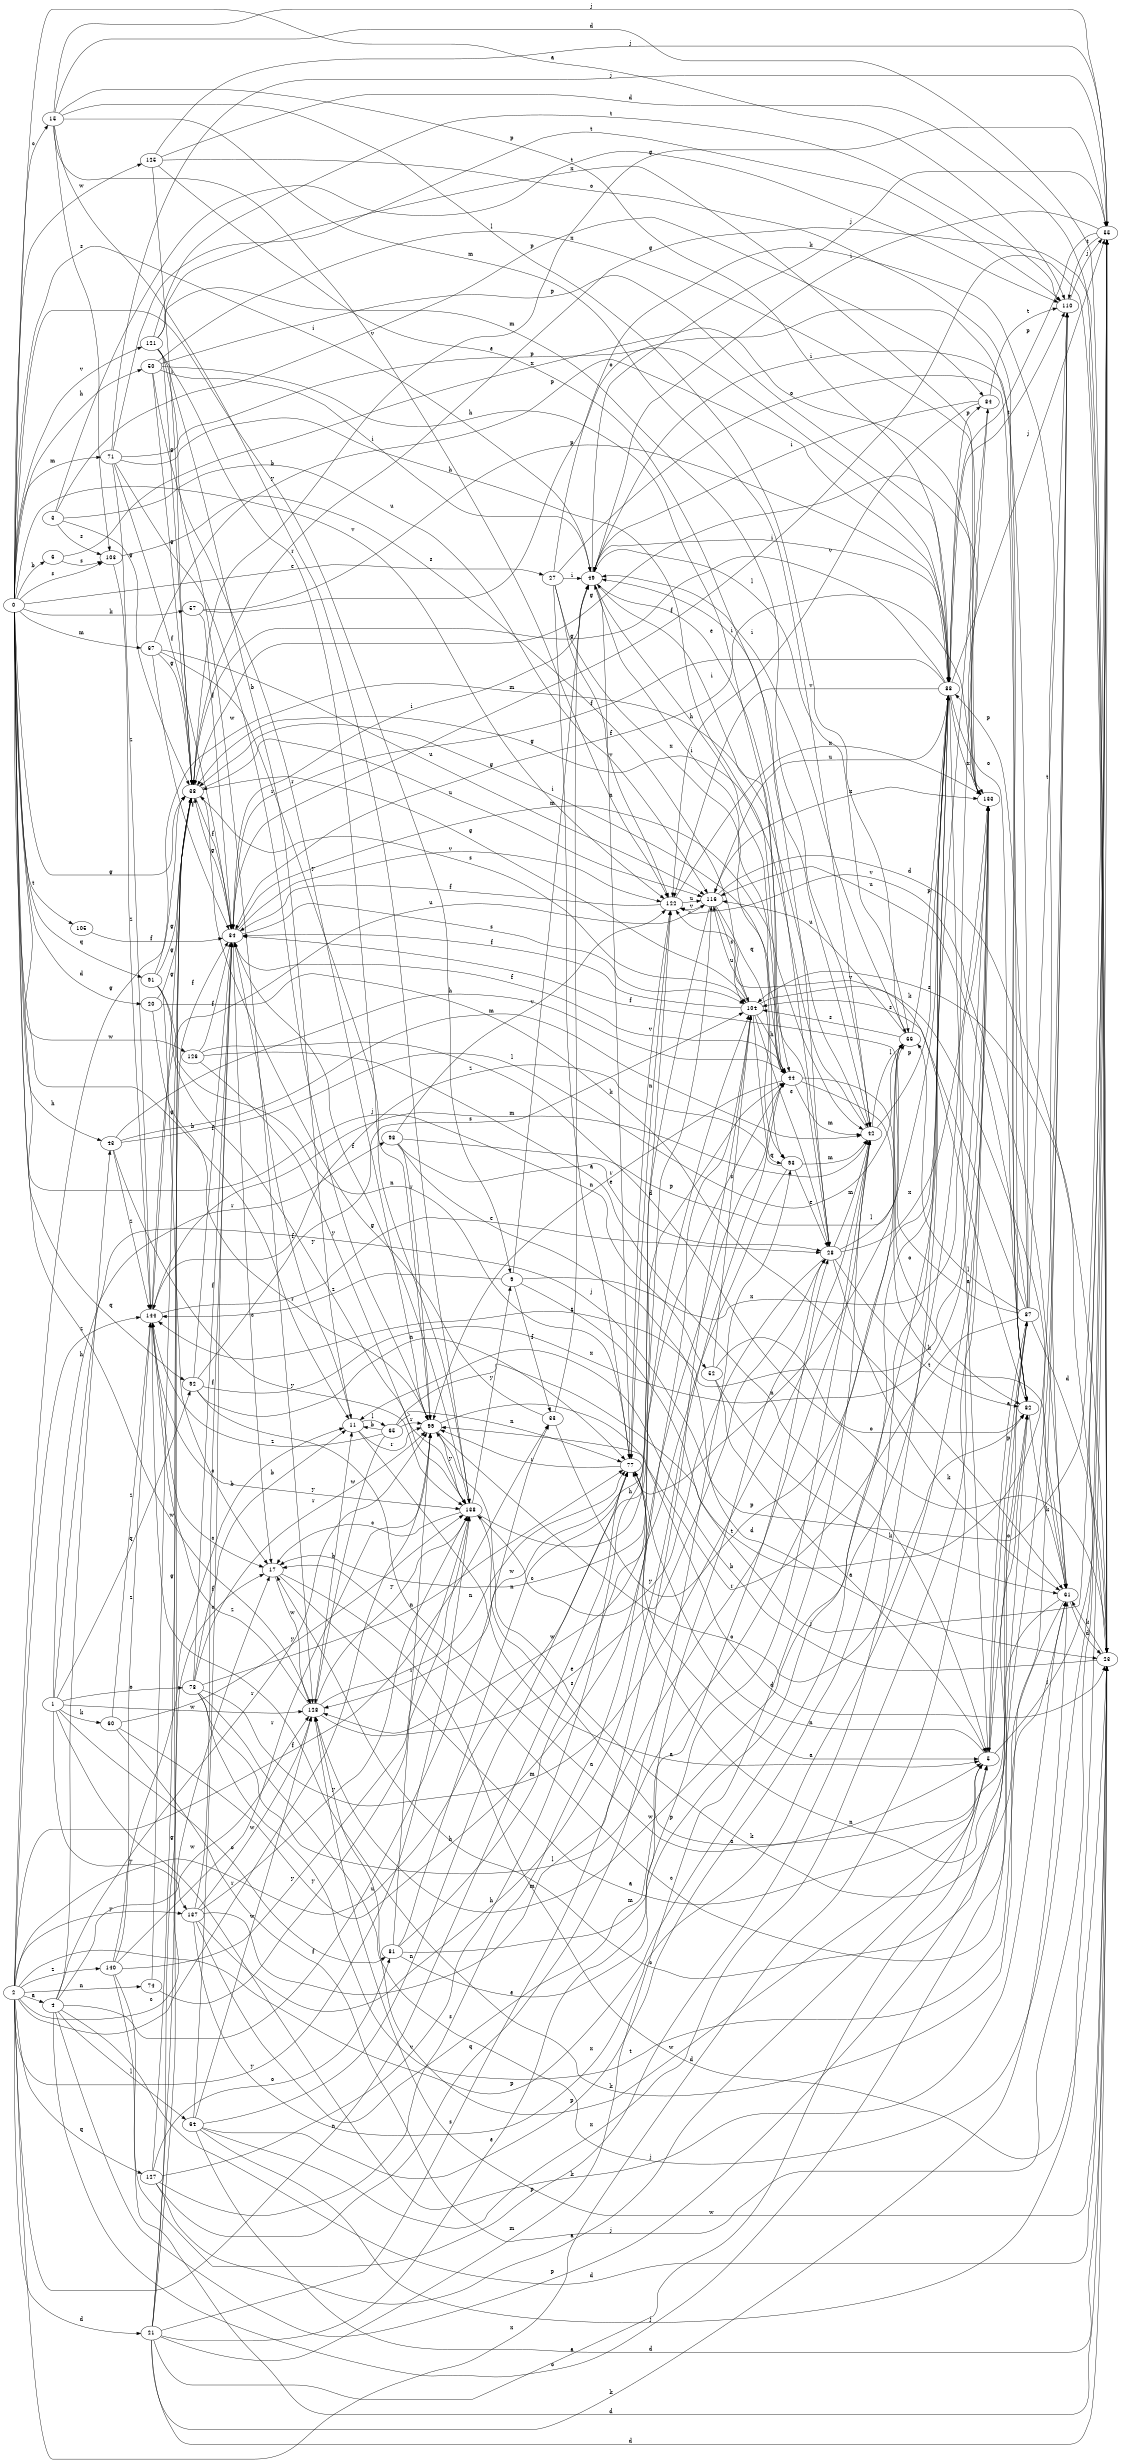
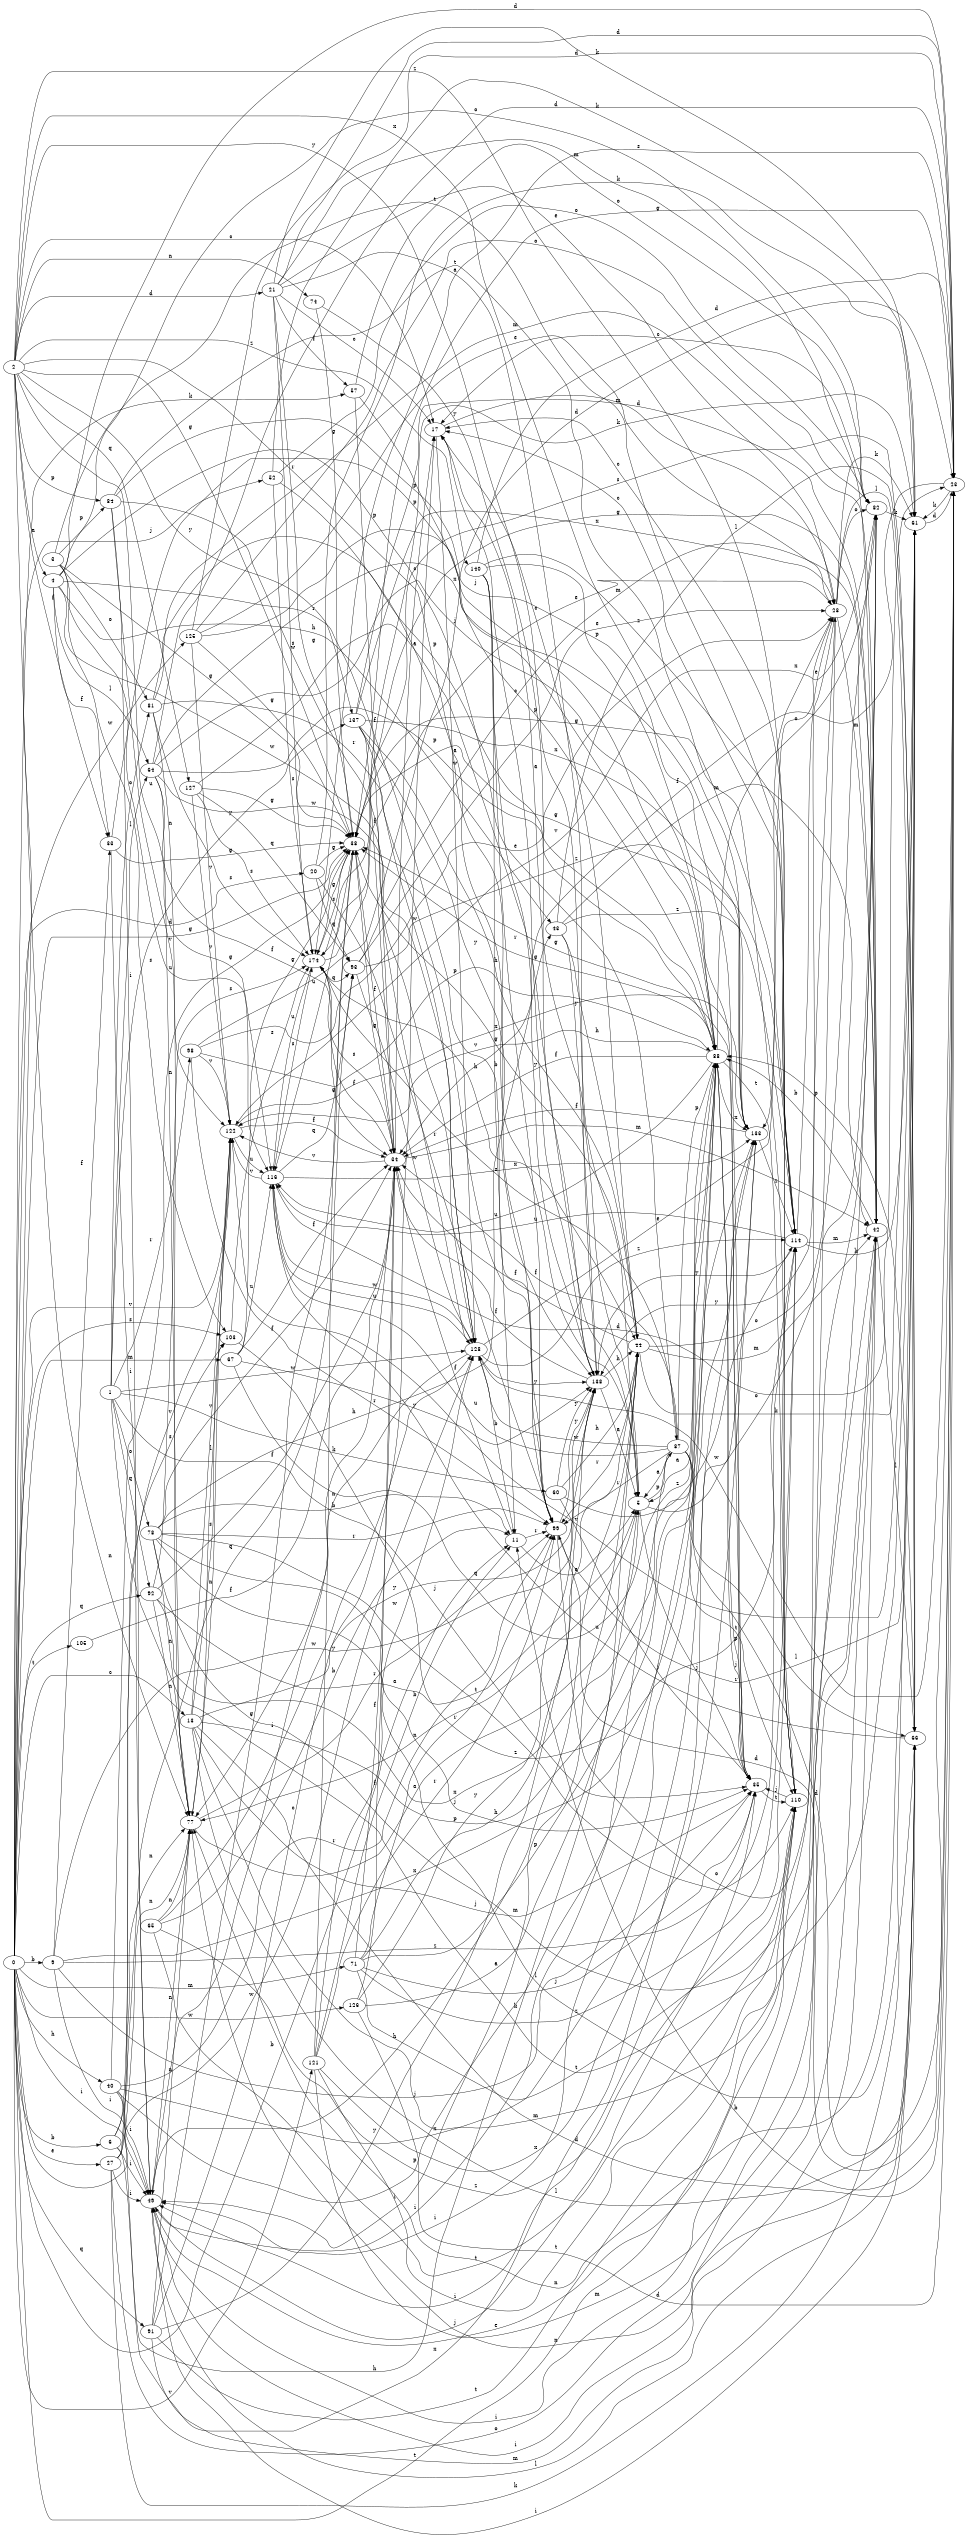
edge "0" -> "110": label "a" -> "t"
node "15": label "15" -> "13"
node "55": label "55" -> "35"
node "50": label "50" -> "40"
edge "125" -> "38": label "i" -> "g"
edge "67" -> "88": label "p" -> "q"
edge "88" -> "84": reversed
edge "27" -> "93": label "x" -> "q"
edge "125" -> "122": added, label "v"
edge "0" -> "43": now "78" -> "43"
edge "20" -> "93": added, label "q"
node "104": label "104" -> "174"
edge "77" -> "122": label "v" -> "l"
edge "42" -> "88": label "p" -> "b"
edge "1" -> "64": added, label "l"
edge "128" -> "116": added, label "u"
node "144": label "144" -> "114"
edge "28" -> "82": label "t" -> "o"
edge "138" -> "9": reversed
edge "11" -> "65": removed, label "l"
edge "65" -> "99": removed, label "r"
edge "61" -> "99": label "k" -> "r"
edge "6" -> "77": added, label "n"
edge "21" -> "34": now "21" -> "57"
edge "137" -> "28": label "e" -> "x"
edge "17" -> "23": now "17" -> "28"
edge "127" -> "81": now "3" -> "81"
edge "6" -> "49": added, label "i"
edge "91" -> "110": added, label "t"
